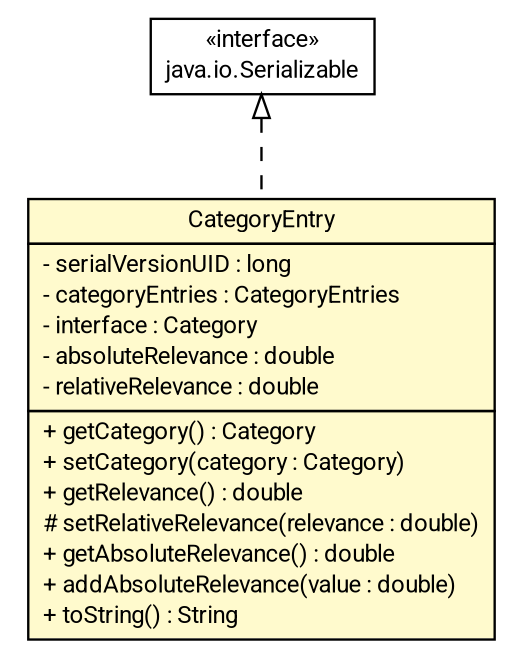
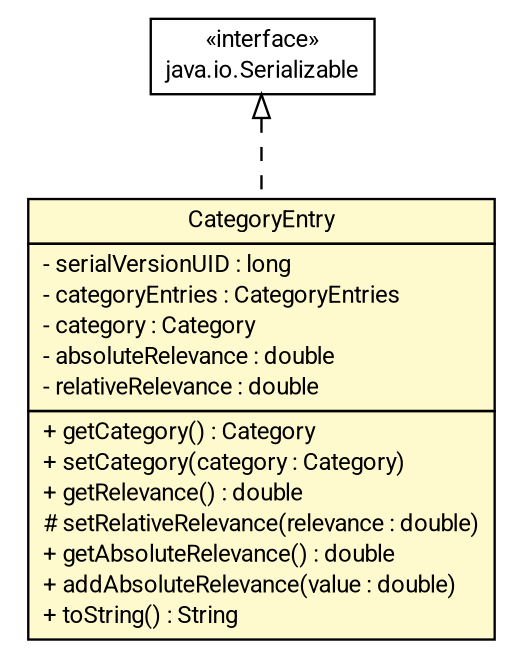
node "CategoryEntry": text "- interface : Category" -> "- category : Category"
